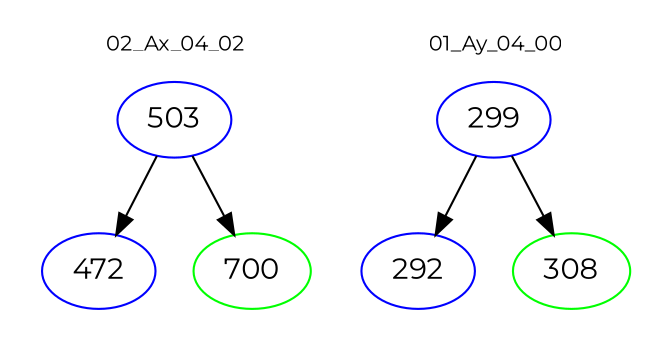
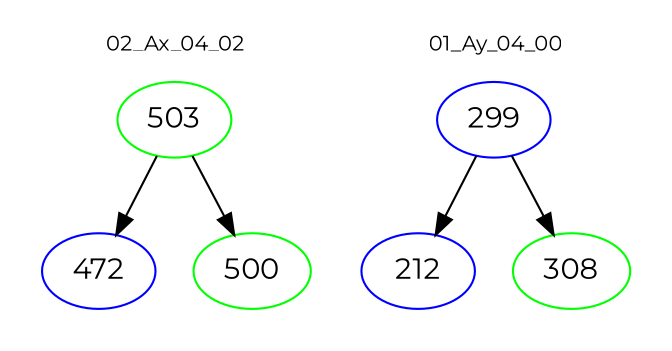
node "503": color blue -> green
node "700": label "700" -> "500"
node "292": label "292" -> "212"
